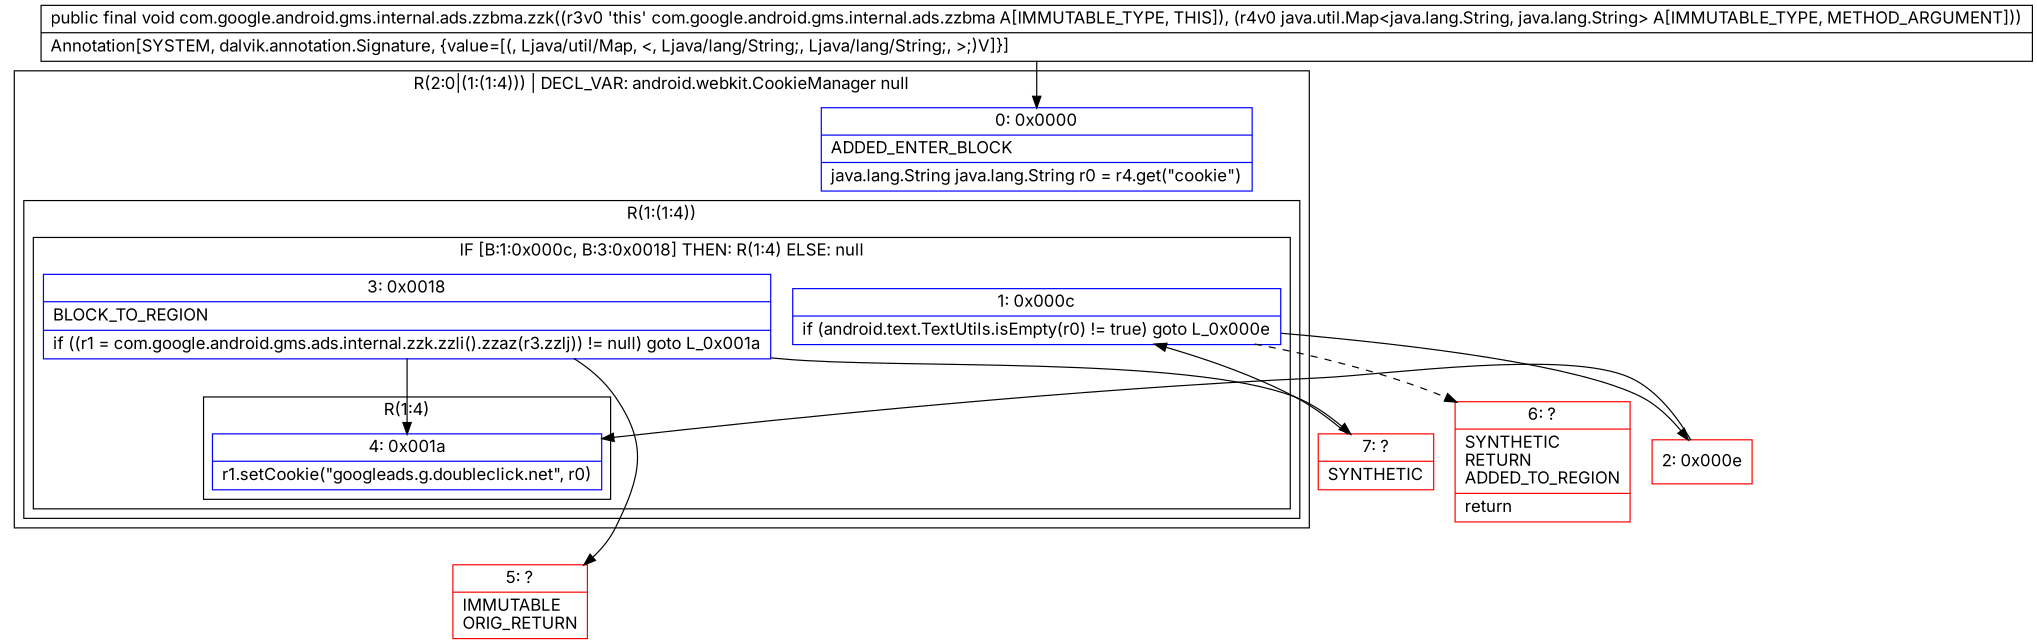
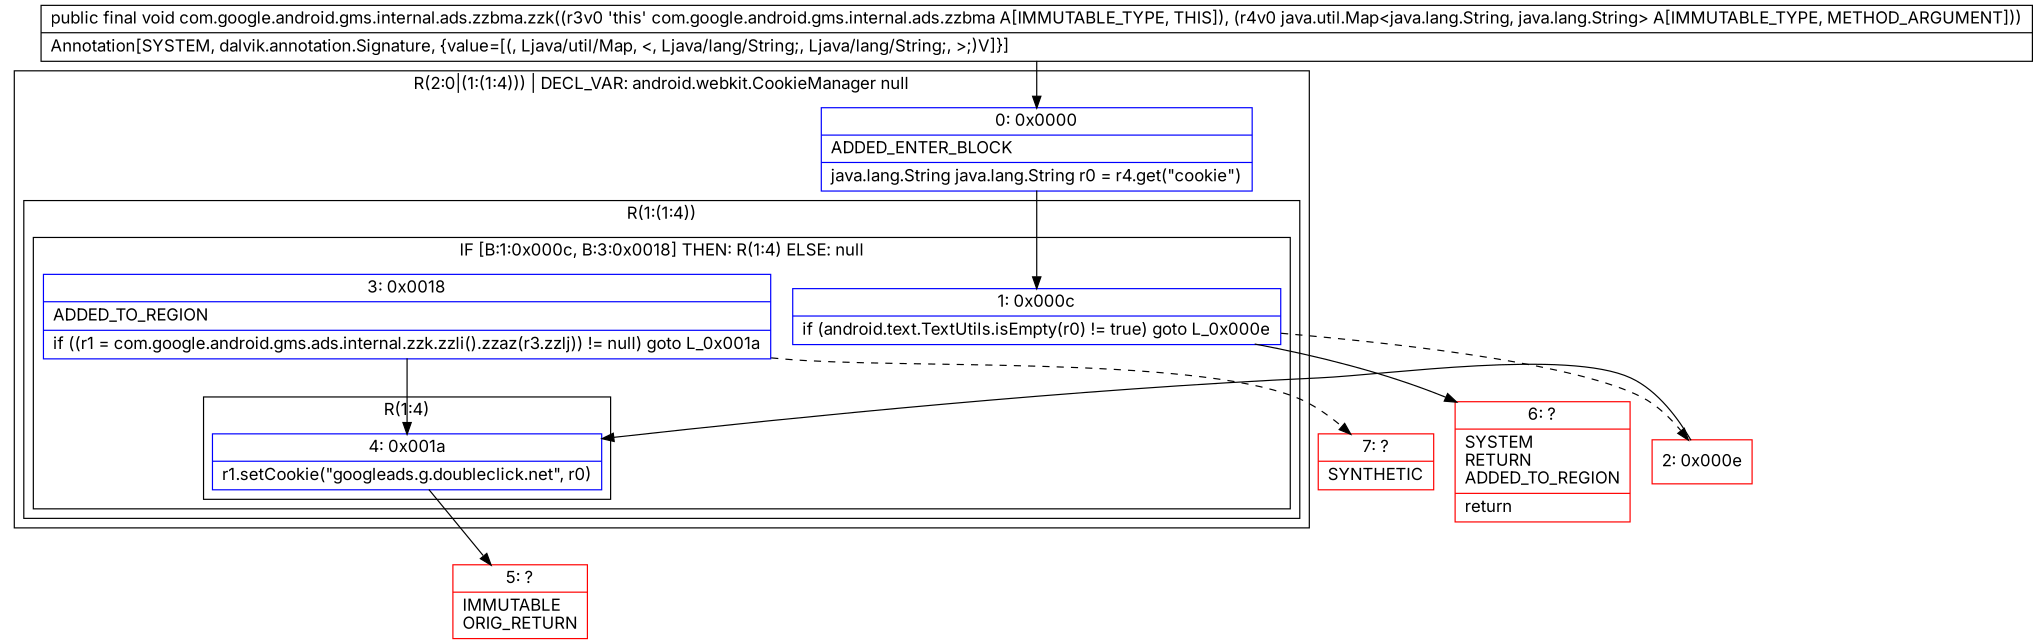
node "3: 0x0018": text "BLOCK_TO_REGION" -> "ADDED_TO_REGION"
edge "1: 0x000c" -> "2: 0x000e": style solid -> dashed
edge "1: 0x000c" -> "6: ?": style dashed -> solid
edge "3: 0x0018" -> "7: ?": style solid -> dashed
edge "7: ?" -> "1: 0x000c": now "0: 0x0000" -> "1: 0x000c"
node "6: ?": text "SYNTHETIC" -> "SYSTEM"
edge "3: 0x0018" -> "5: ?": now "4: 0x001a" -> "5: ?"
